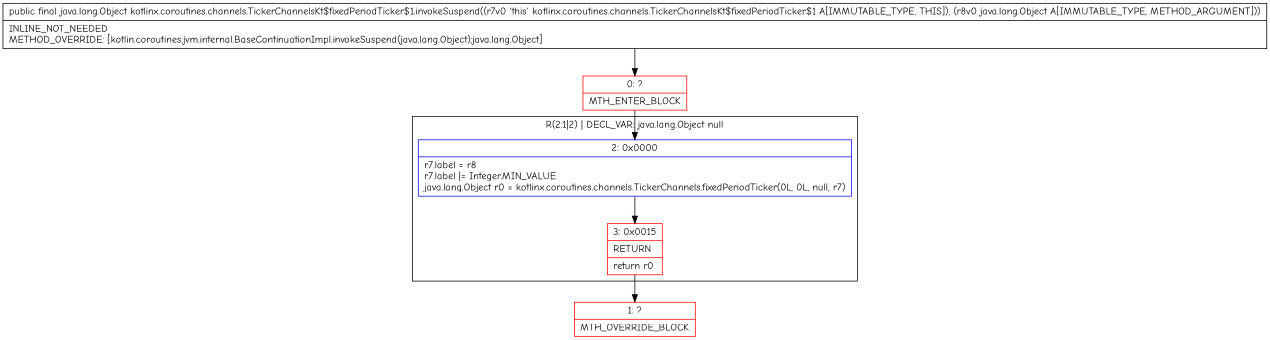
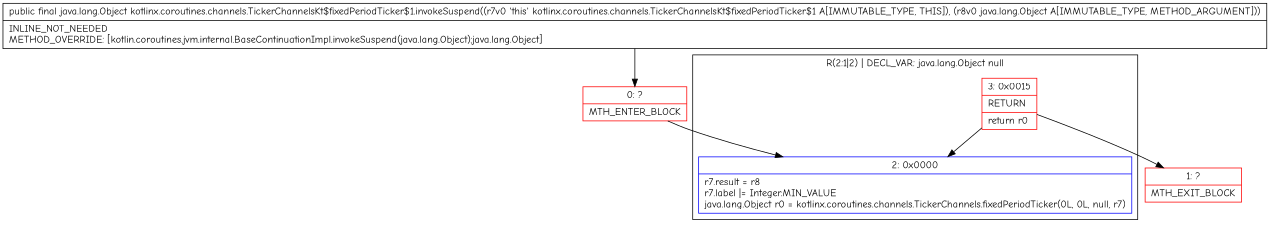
node "2: 0x0000": text "r7.label = r8" -> "r7.result = r8"
edge "2: 0x0000" -> "3: 0x0015": reversed
node "1: ?": text "MTH_OVERRIDE_BLOCK" -> "MTH_EXIT_BLOCK"
